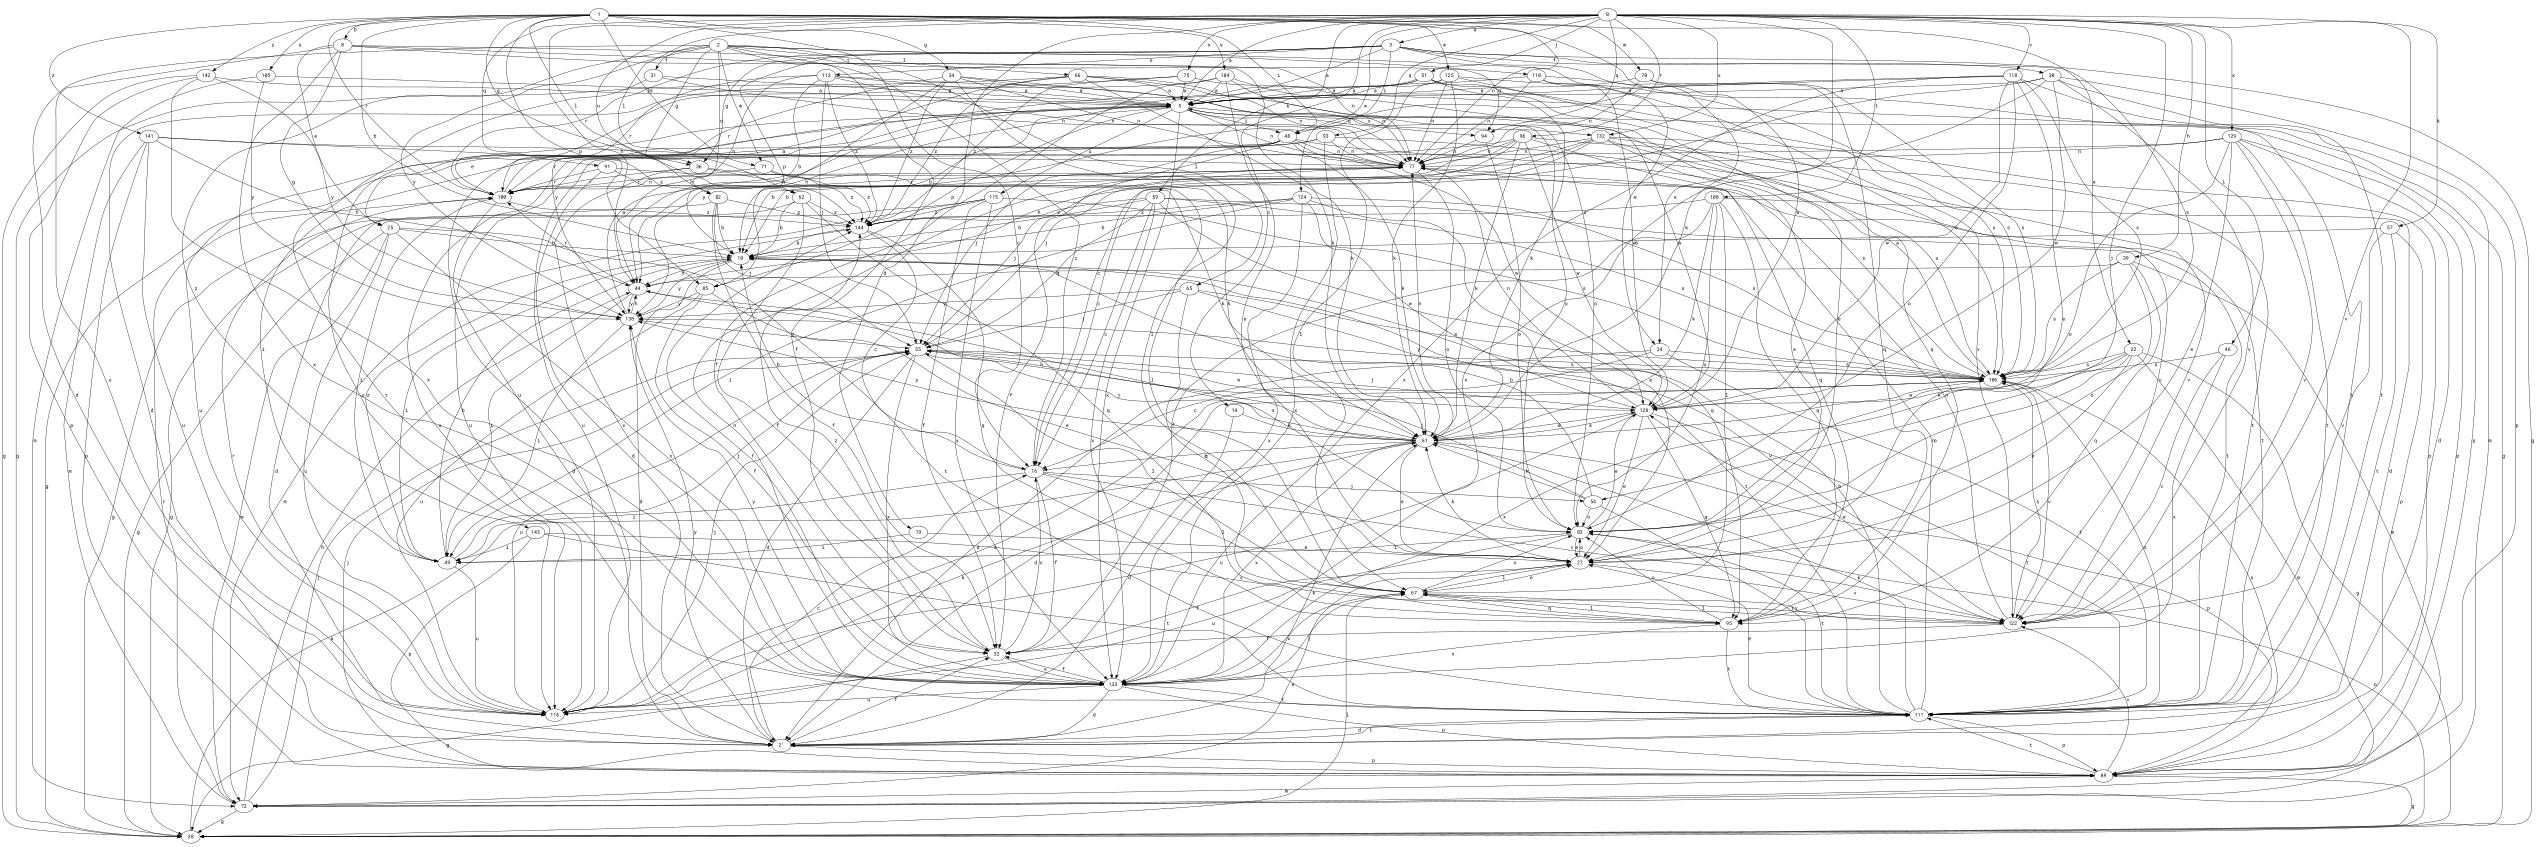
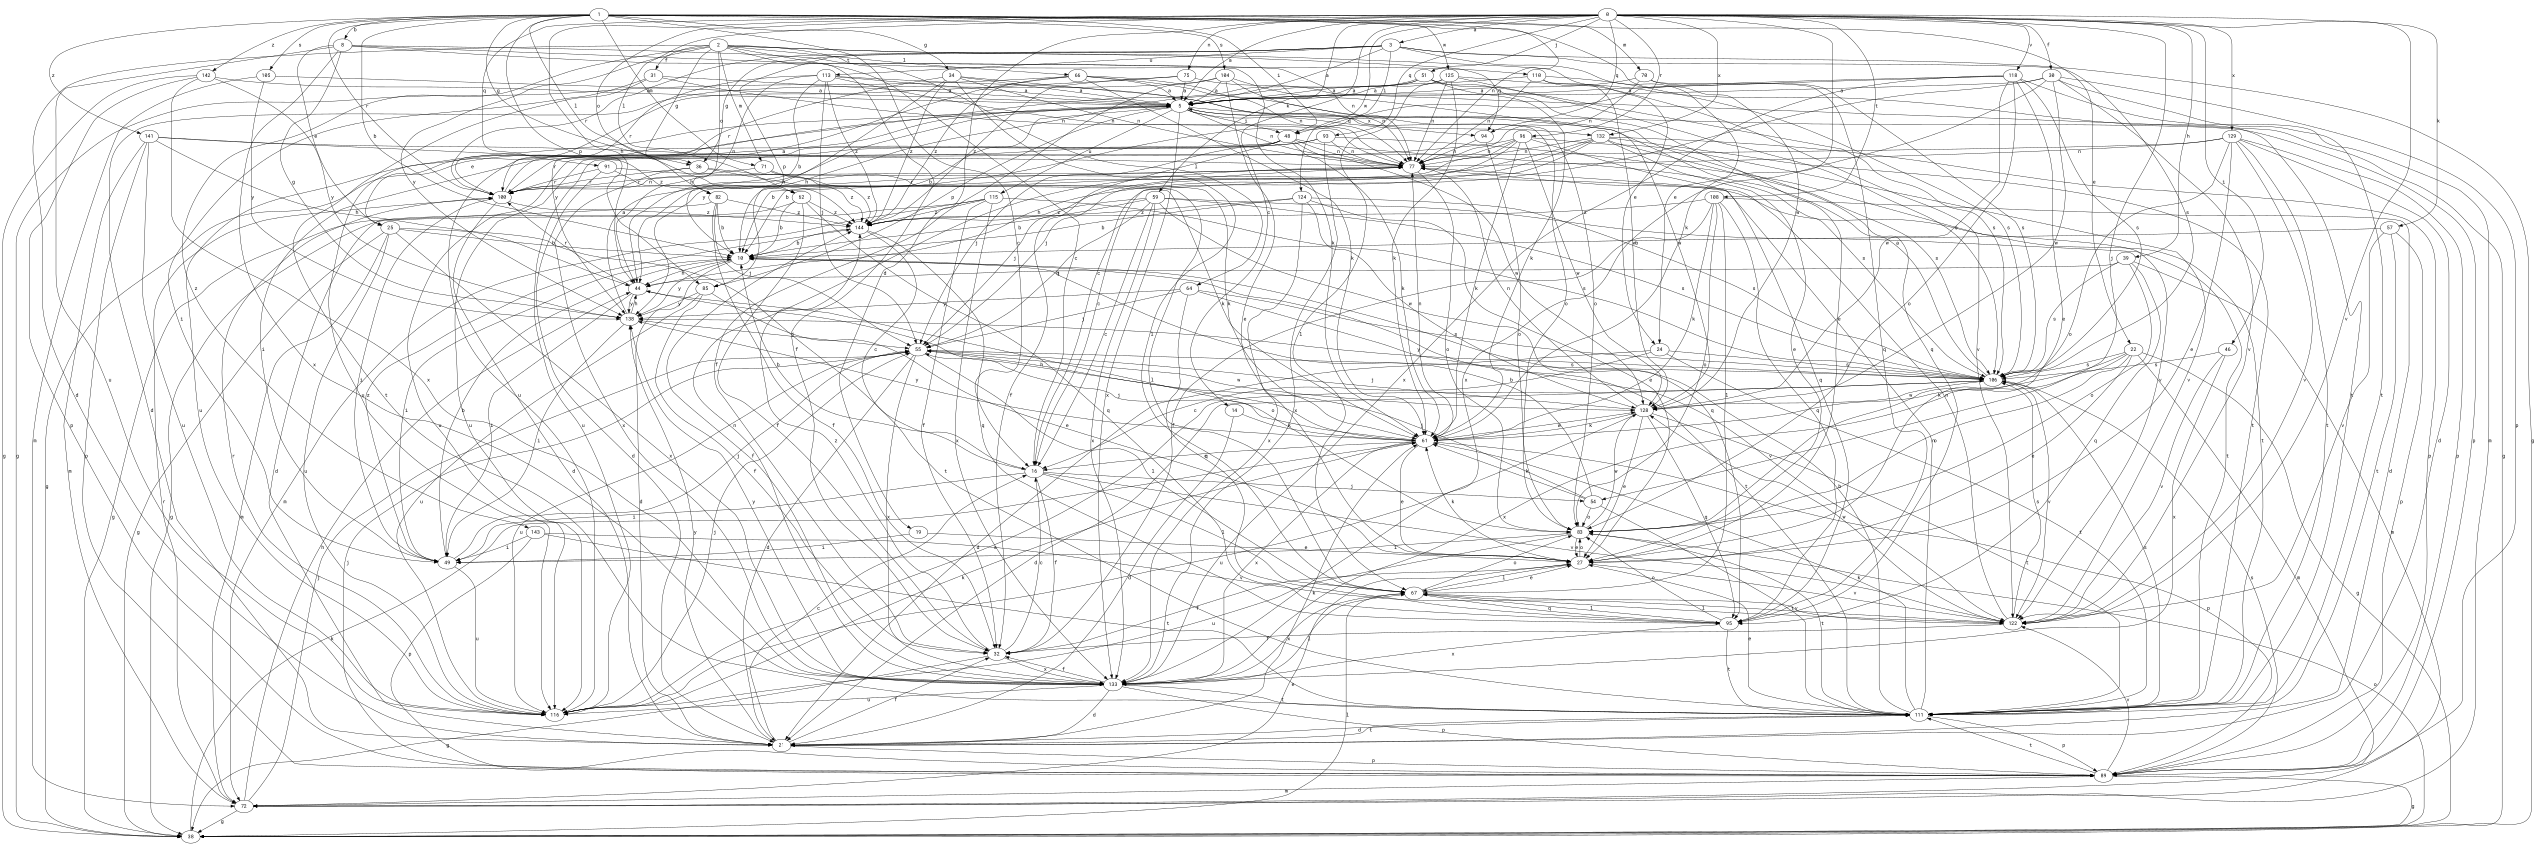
edge "3" -> "30": now "0" -> "30"
edge "142" -> "5": label "l" -> "a"
node "65": label "65" -> "64"
edge "124" -> "49": now "31" -> "49"
